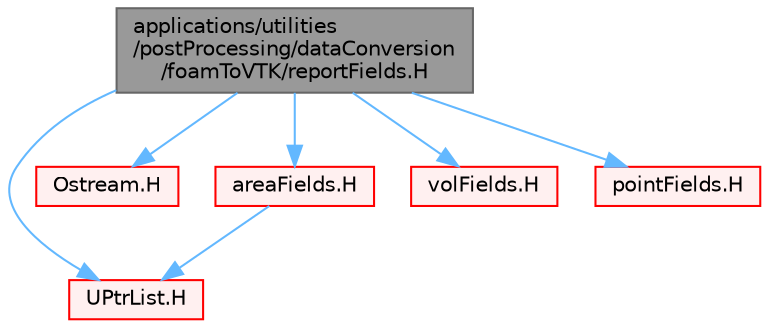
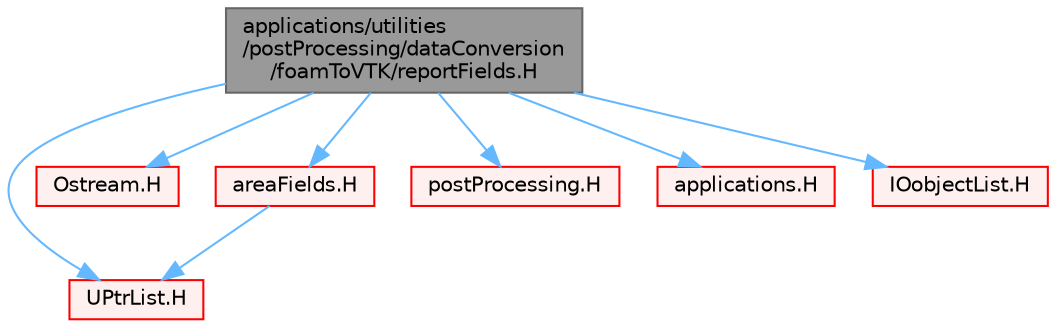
node "volFields.H": label "volFields.H" -> "postProcessing.H"
node "pointFields.H": label "pointFields.H" -> "applications.H"
node "IOobjectList.H": added
